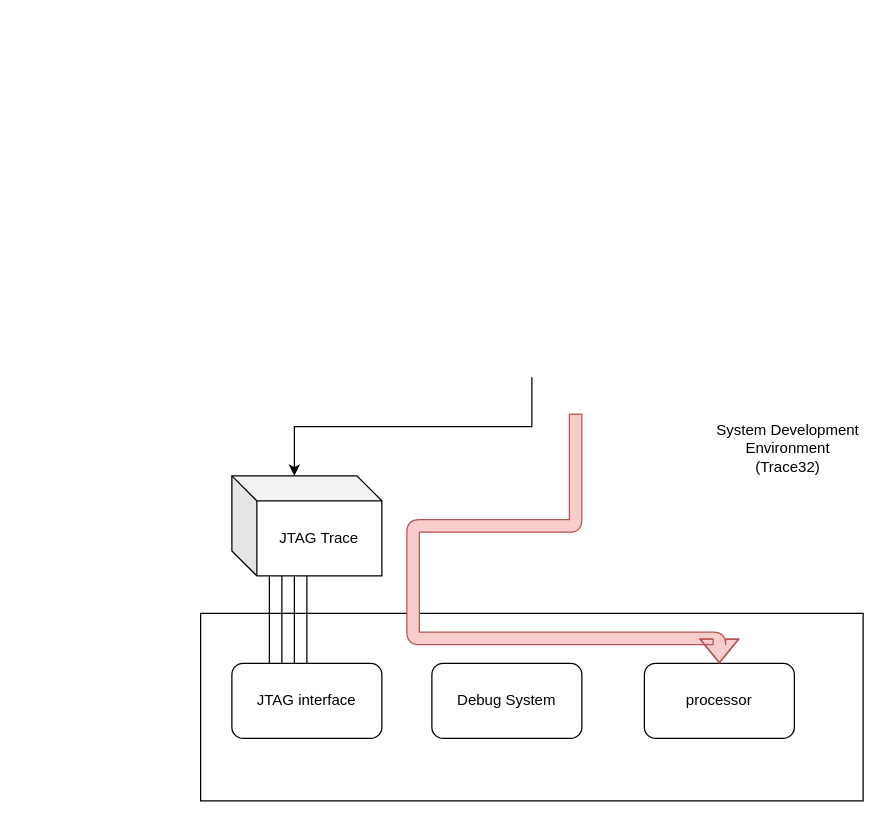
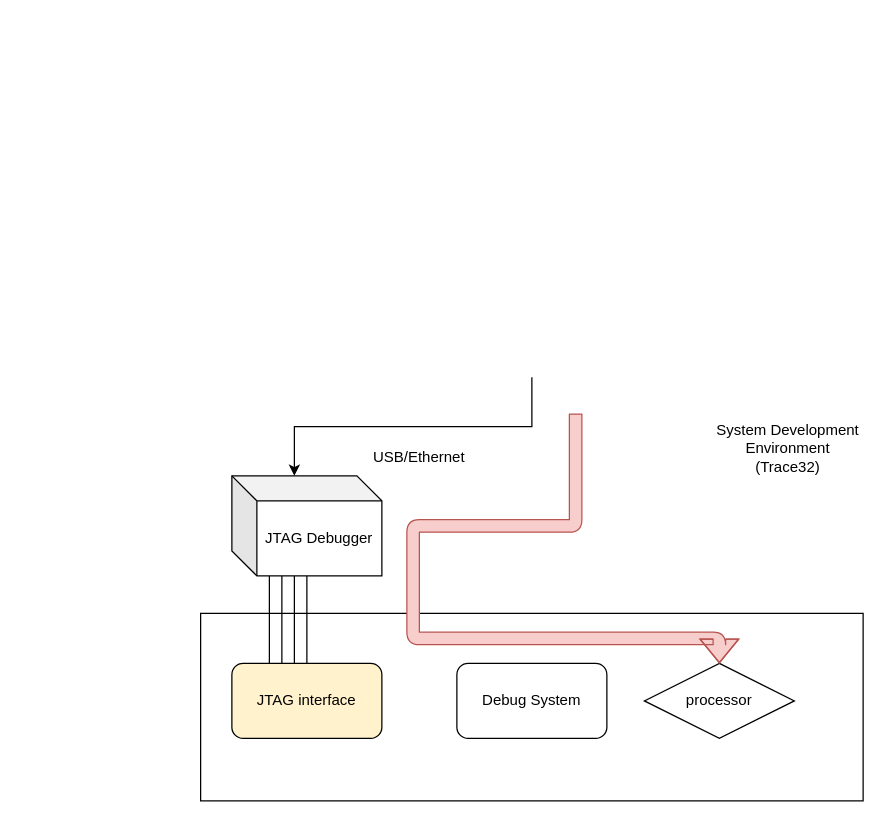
node "USB/Ethernet": added
node "JTAG Trace": label "JTAG Trace" -> "JTAG Debugger"
node "JTAG interface": fillcolor #ffffff -> #fff2cc
node "Debug System": moved (507, 701) -> (532, 701)
node "processor": shape rounded rectangle -> diamond
